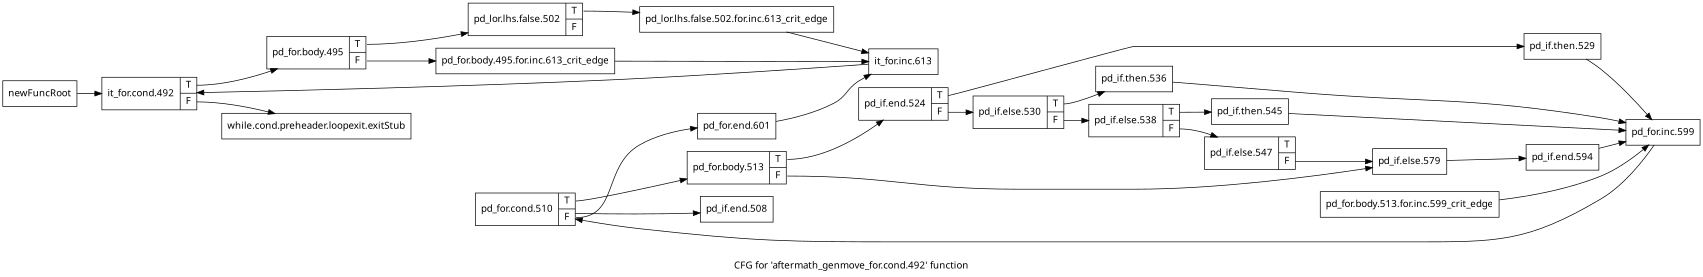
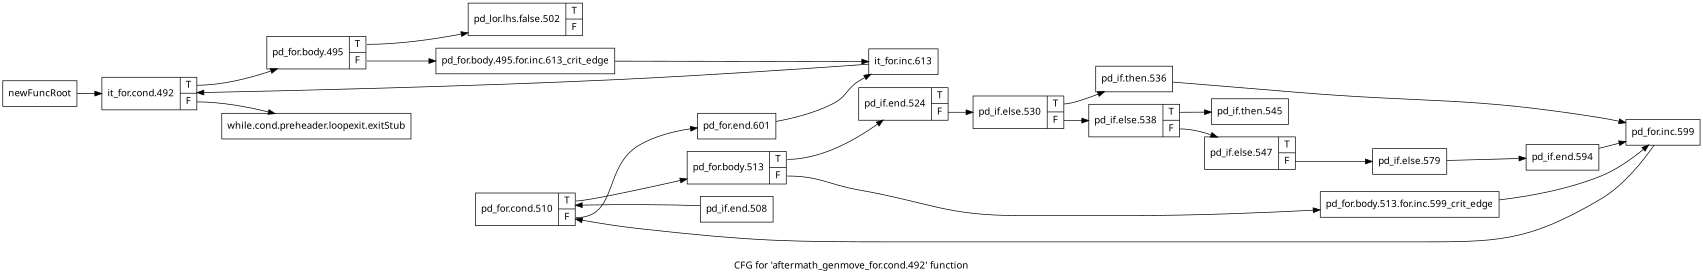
node "pd_lor.lhs.false.502.for.inc.613_crit_edge": removed
node "pd_if.then.529": removed
edge "pd_if.then.545" -> "pd_for.inc.599": removed
edge "pd_for.body.513" -> "pd_if.else.579": now "pd_for.body.513" -> "pd_for.body.513.for.inc.599_crit_edge"
edge "pd_for.cond.510" -> "pd_if.end.508": reversed
